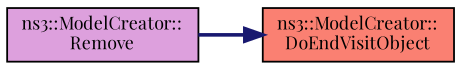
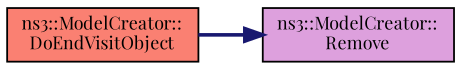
edge "ns3::ModelCreator:: Remove" -> "ns3::ModelCreator:: DoEndVisitObject": reversed
